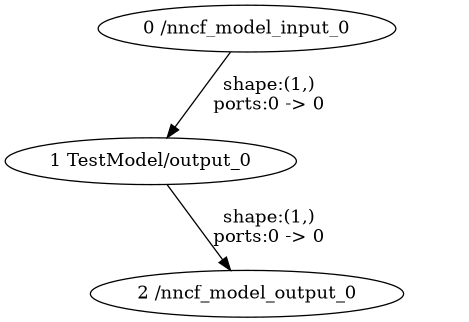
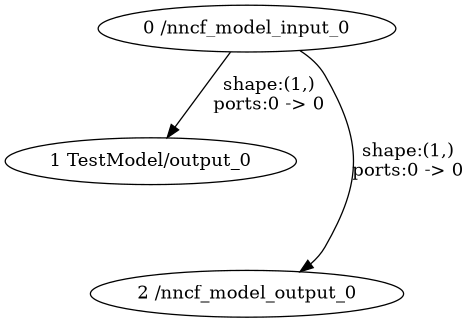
edge "1 TestModel/output_0" -> "2 /nncf_model_output_0": now "0 /nncf_model_input_0" -> "2 /nncf_model_output_0"
